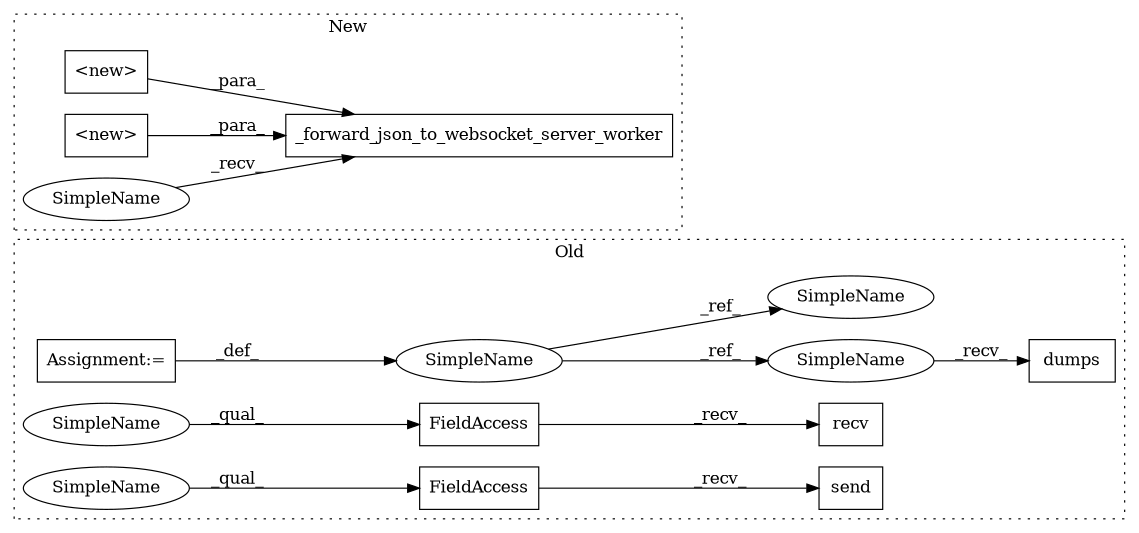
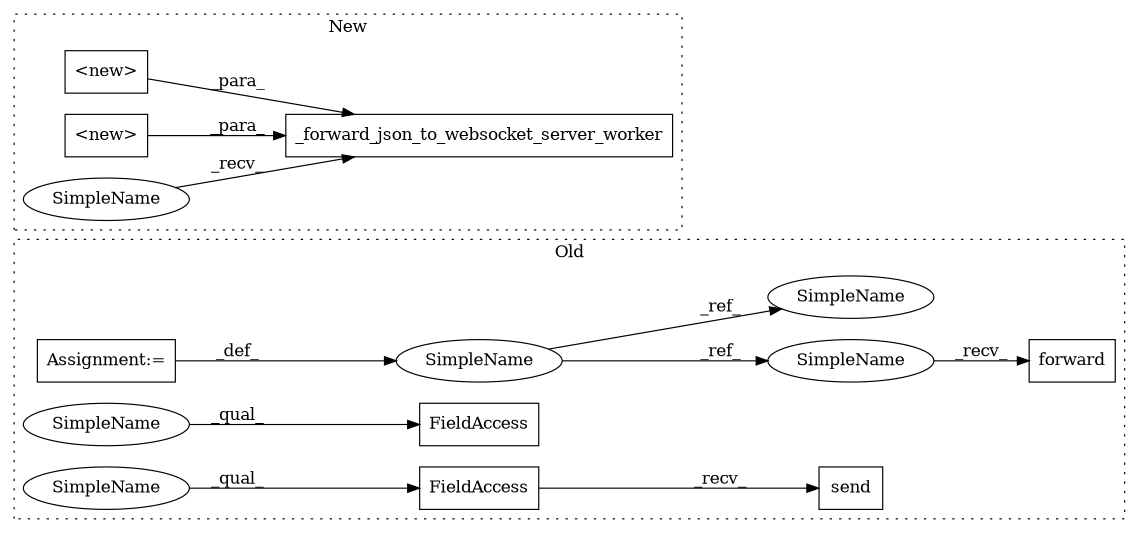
node "dumps": label "dumps" -> "forward"
node "recv": removed
